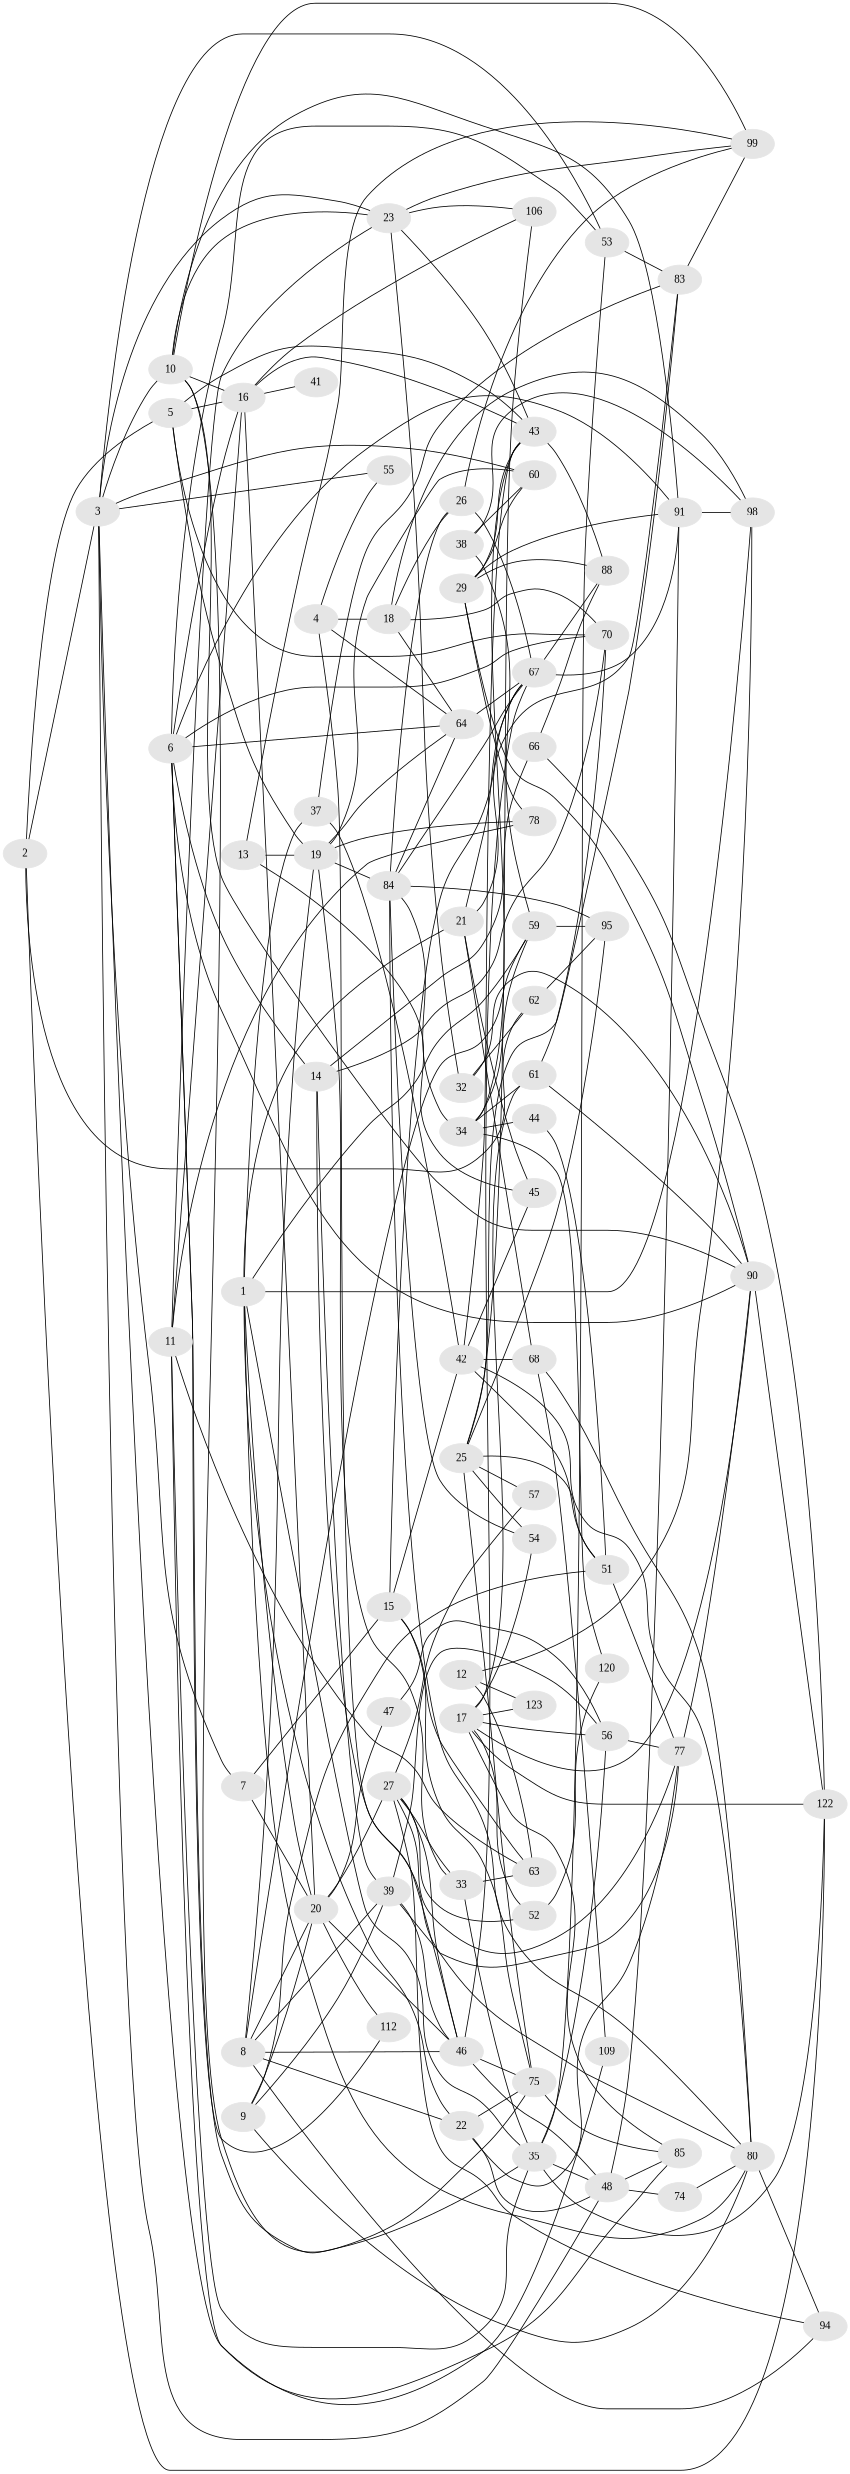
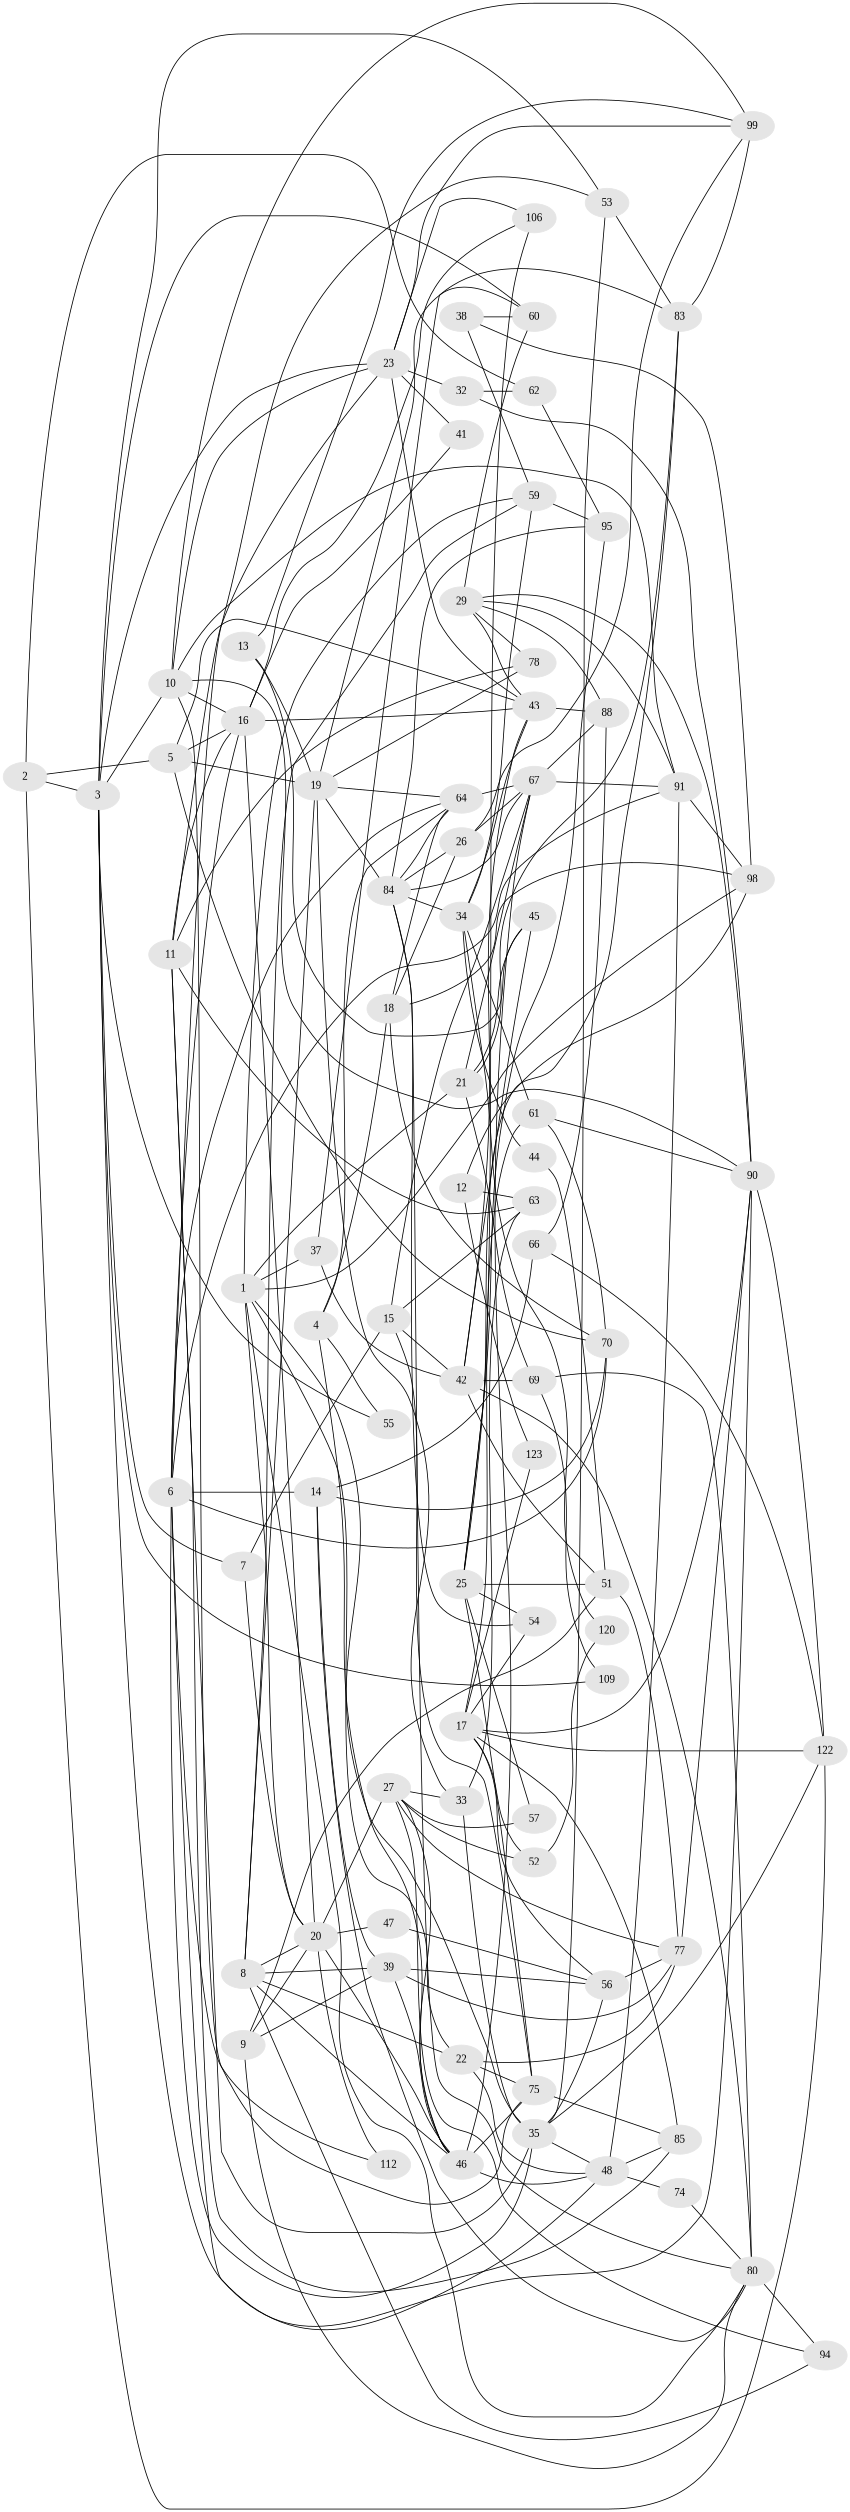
edge "23" -- "41": added
node "68": label "68" -> "69"
